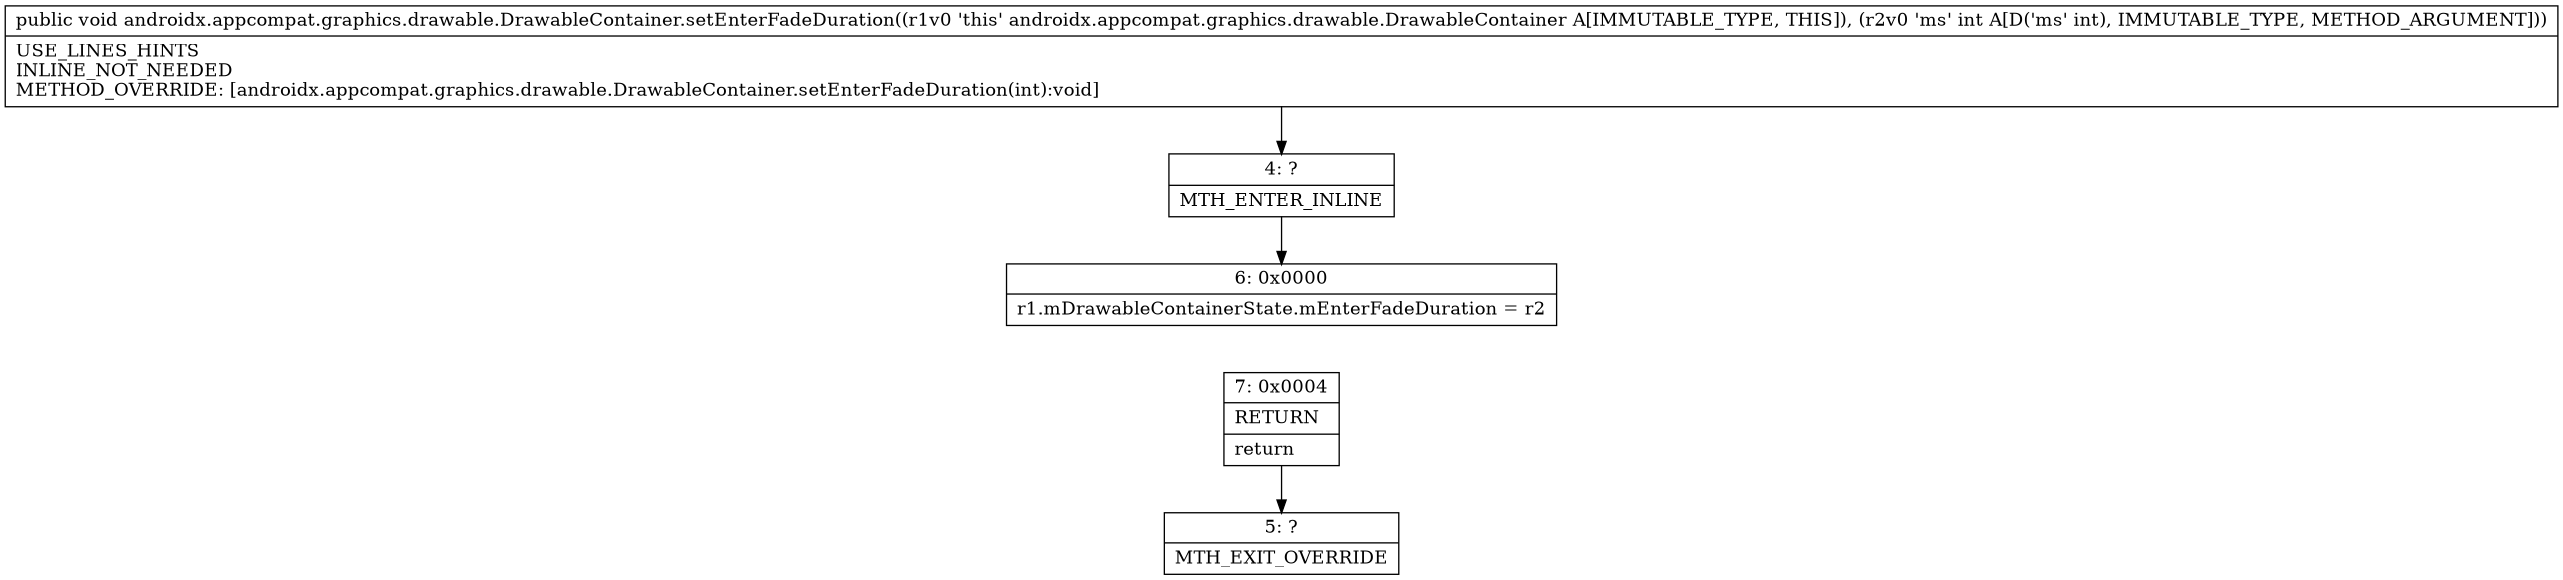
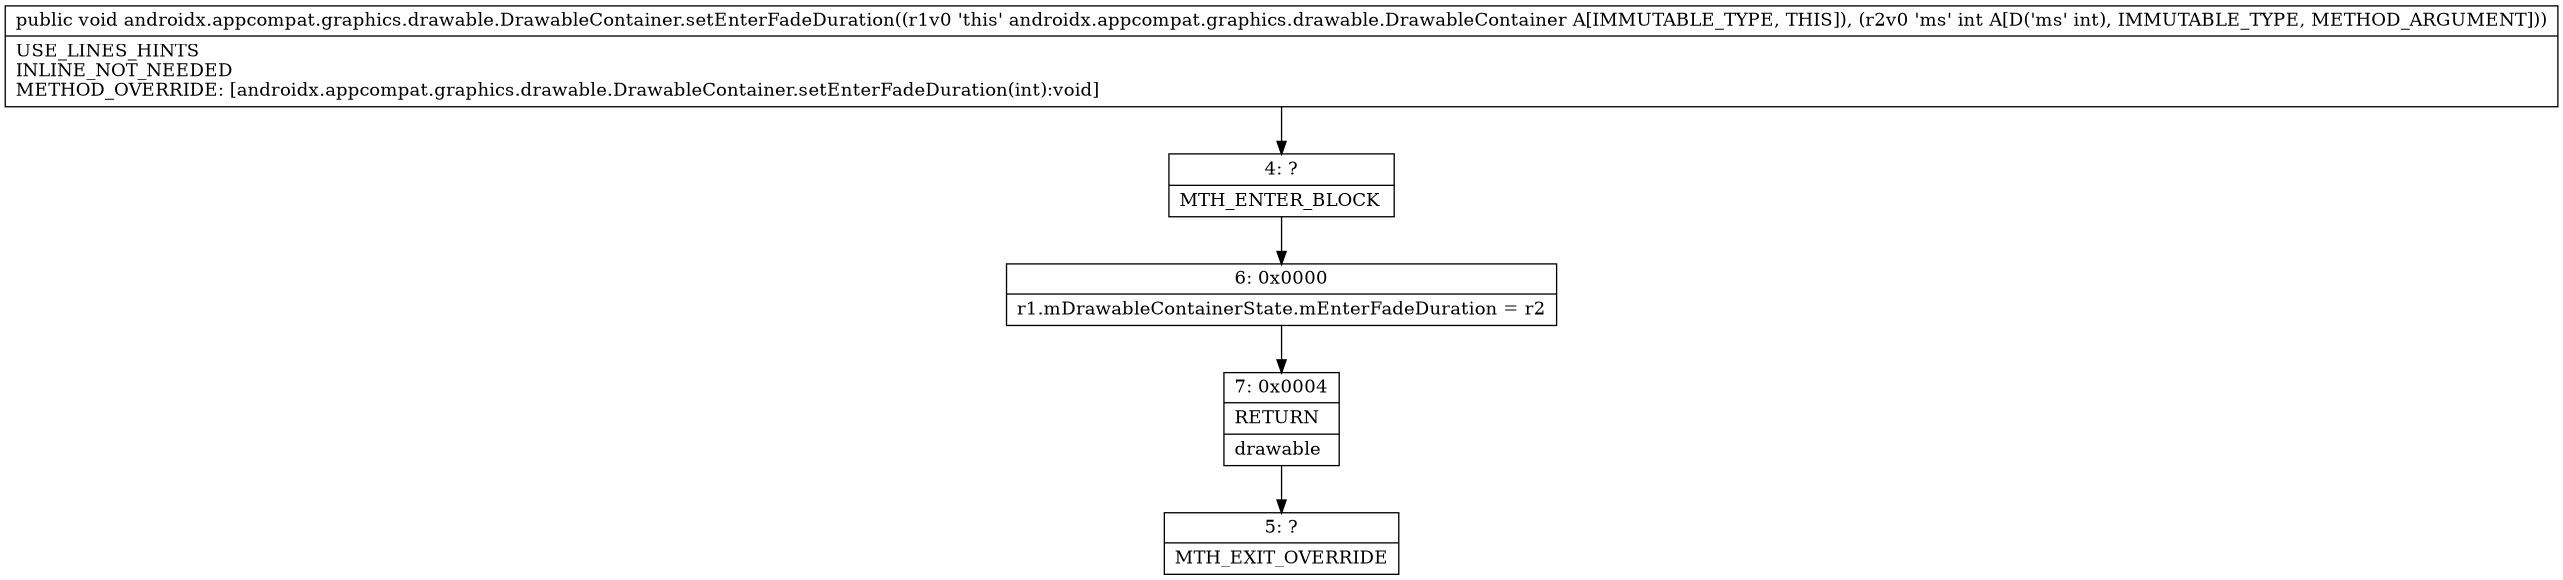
node "4: ?": text "MTH_ENTER_INLINE" -> "MTH_ENTER_BLOCK"
edge "6: 0x0000" -> "7: 0x0004": added
node "7: 0x0004": text "return" -> "drawable"
